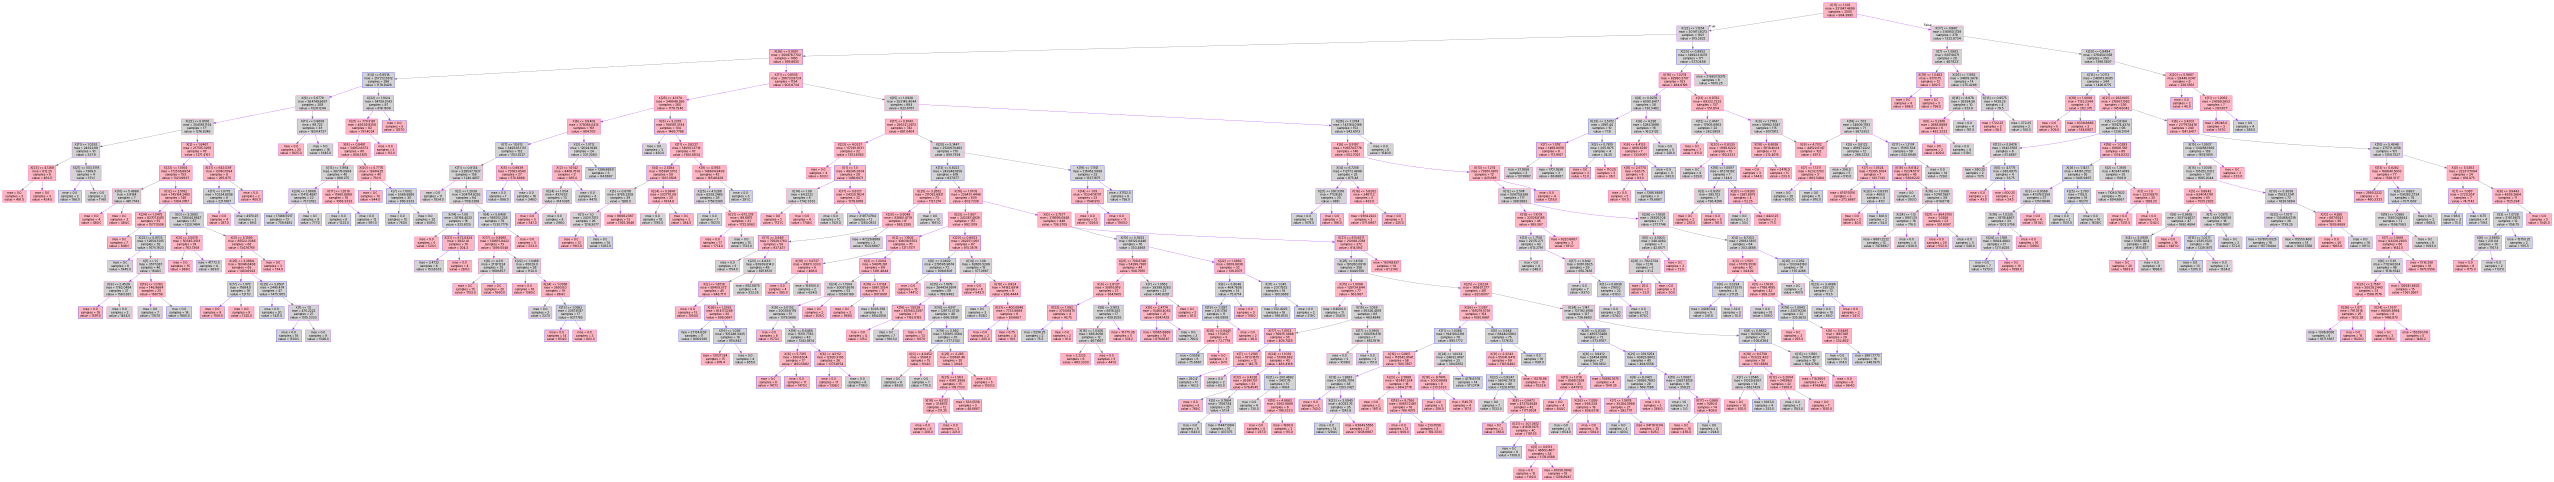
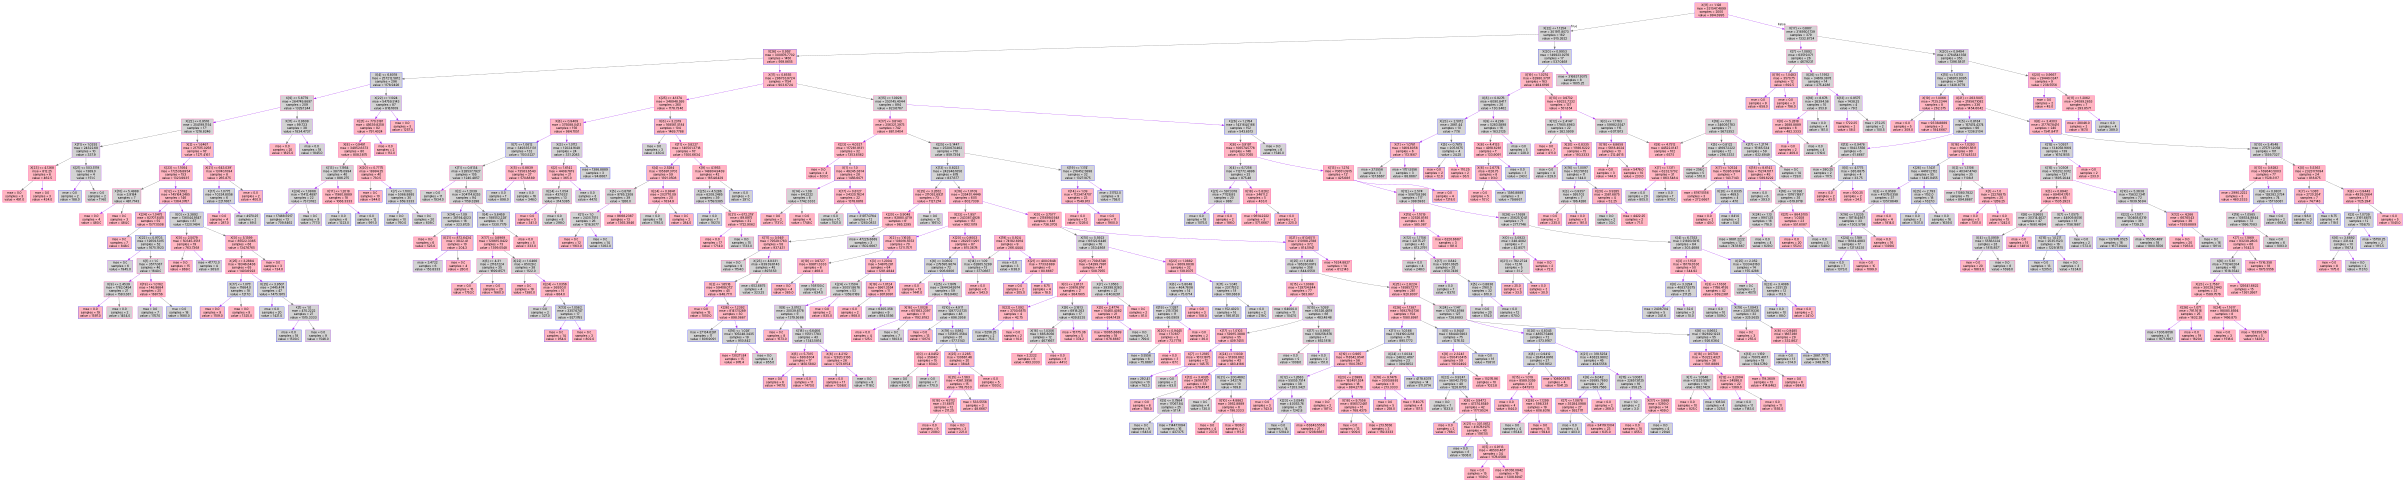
edge "X[14] <= 1.09 mse = 62865.5289 samples = 15 value = 377.0667" -> "X[19] <= 0.924 mse = 74182.6914 samples = 9 value = 266.4444": reversed
edge "X[26] <= 1.1299 mse = 598.338 samples = 19 value = 606.6316" -> "mse = 0.0 samples = 4 value = 654.0": color gray40 -> purple
